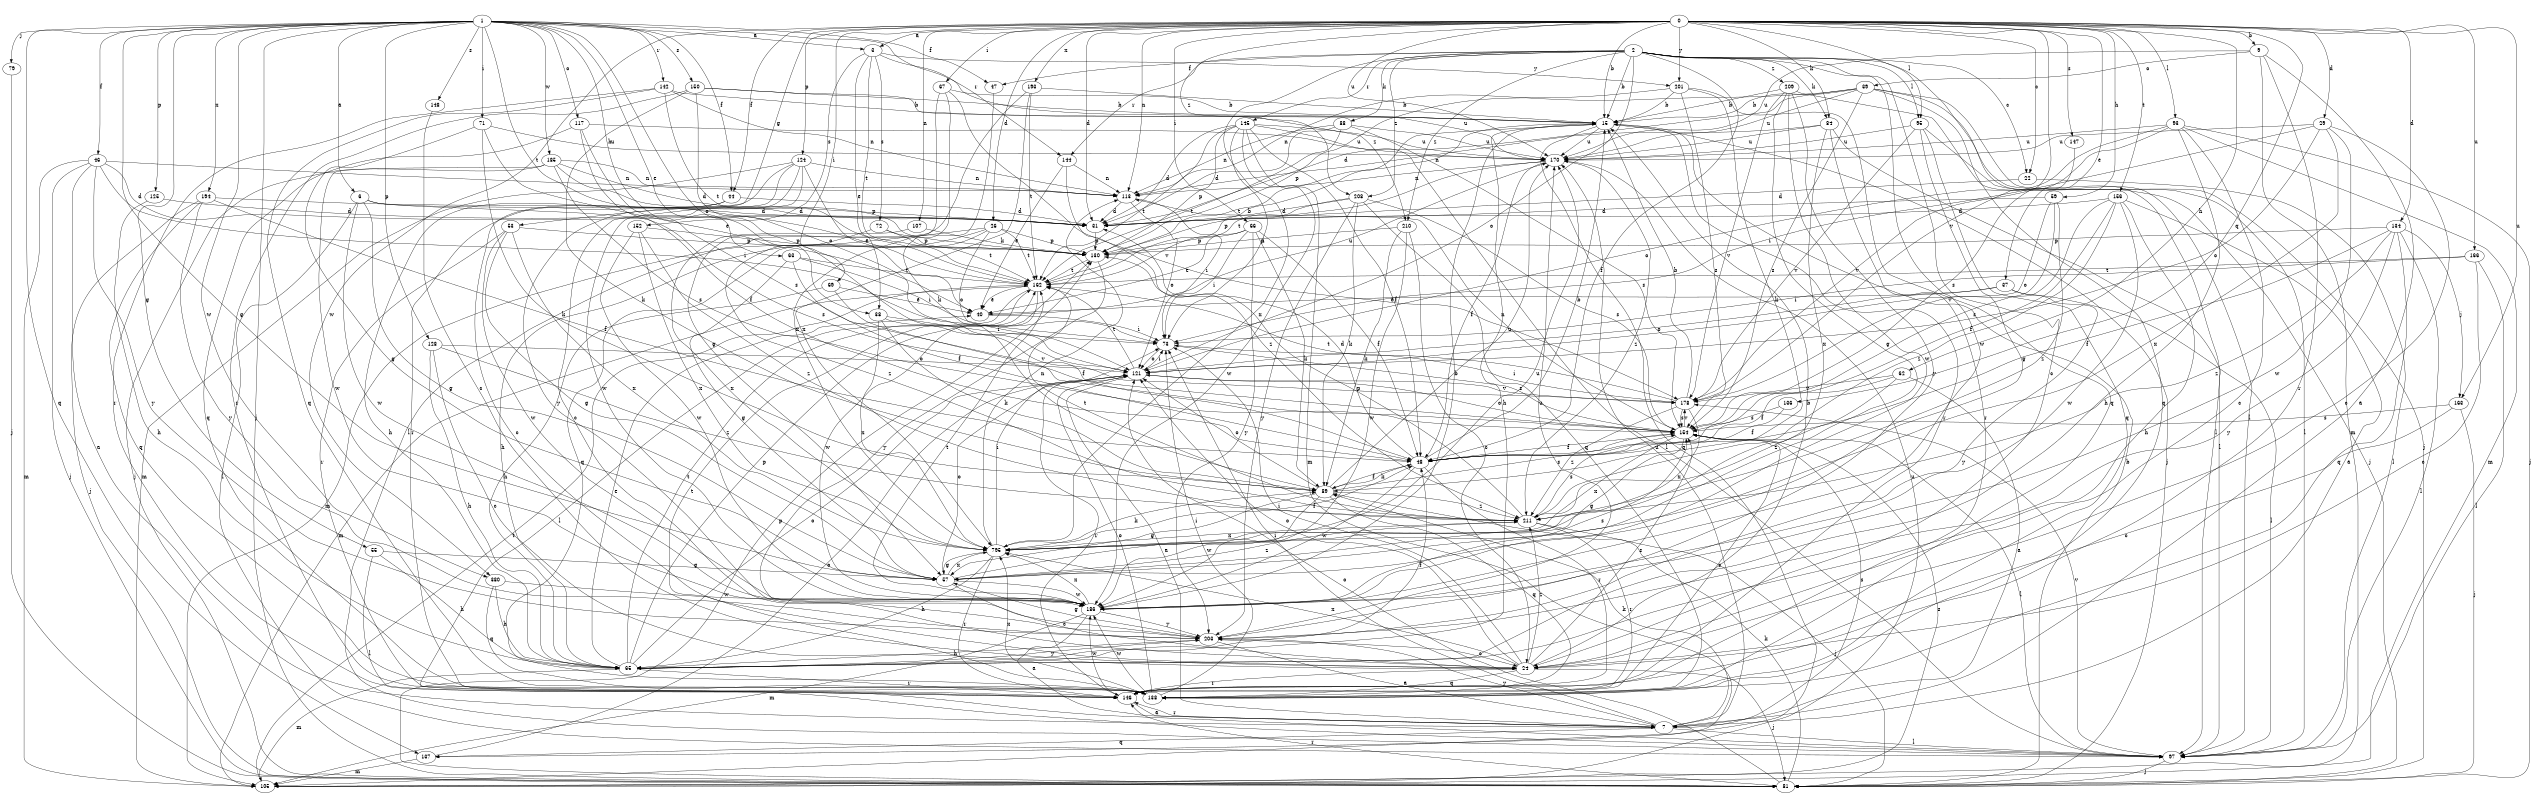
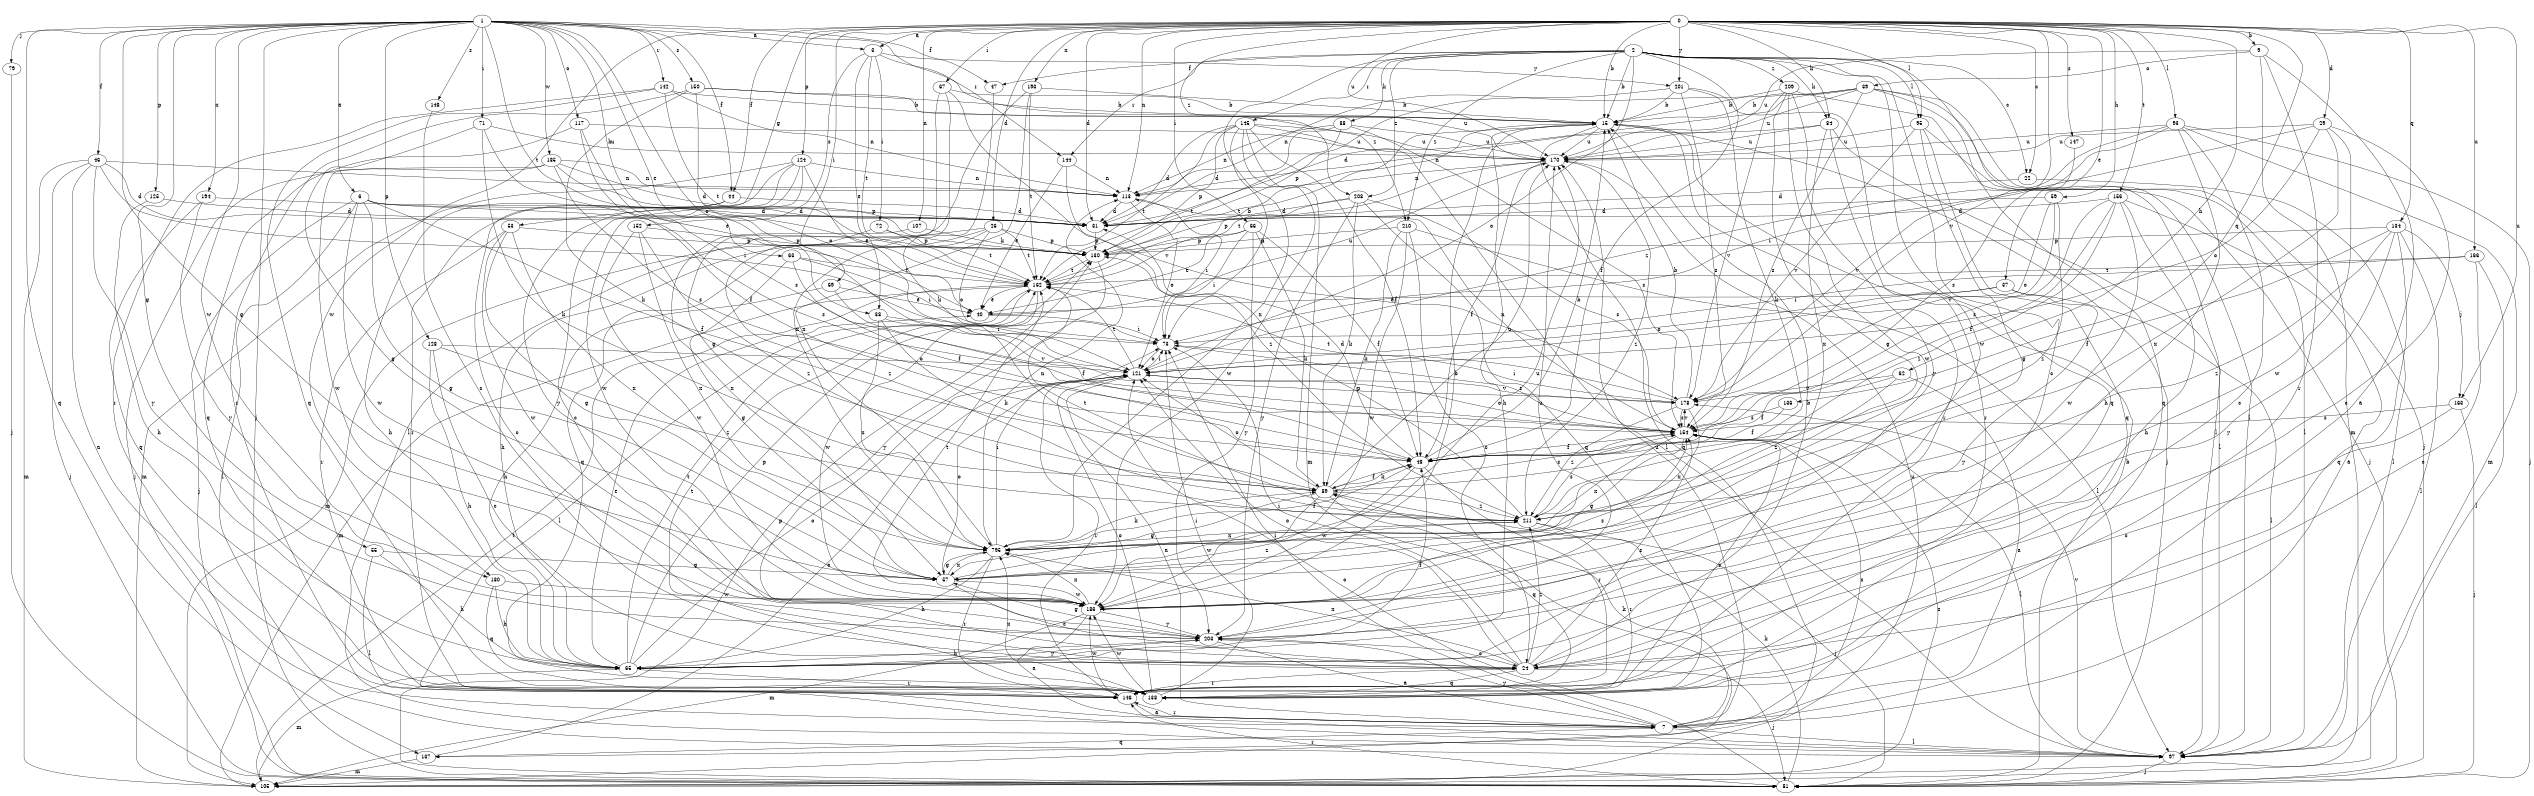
edge "0" -> "134": label "d" -> "q"
edge "3" -> "72": label "s" -> "i"
edge "93" -> "121": label "o" -> "z"
edge "210" -> "97": added, label "l"
edge "194" -> "48": now "6" -> "48"
node "380": label "380" -> "180"
edge "194" -> "81": now "6" -> "81"
